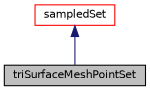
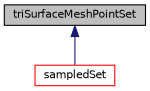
edge "triSurfaceMeshPointSet" -> "sampledSet": reversed
